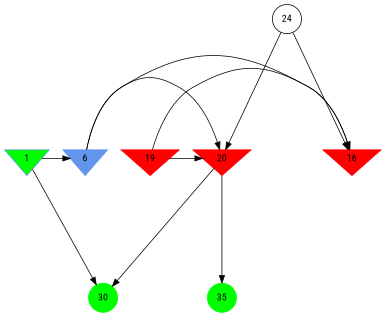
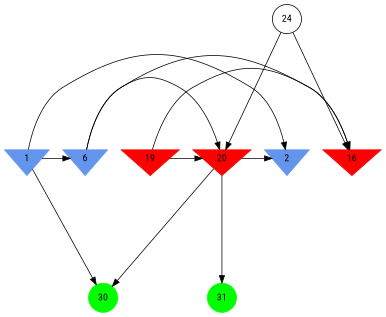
node "1": fillcolor green -> cornflowerblue
node "2": added
node "35": label "35" -> "31"
